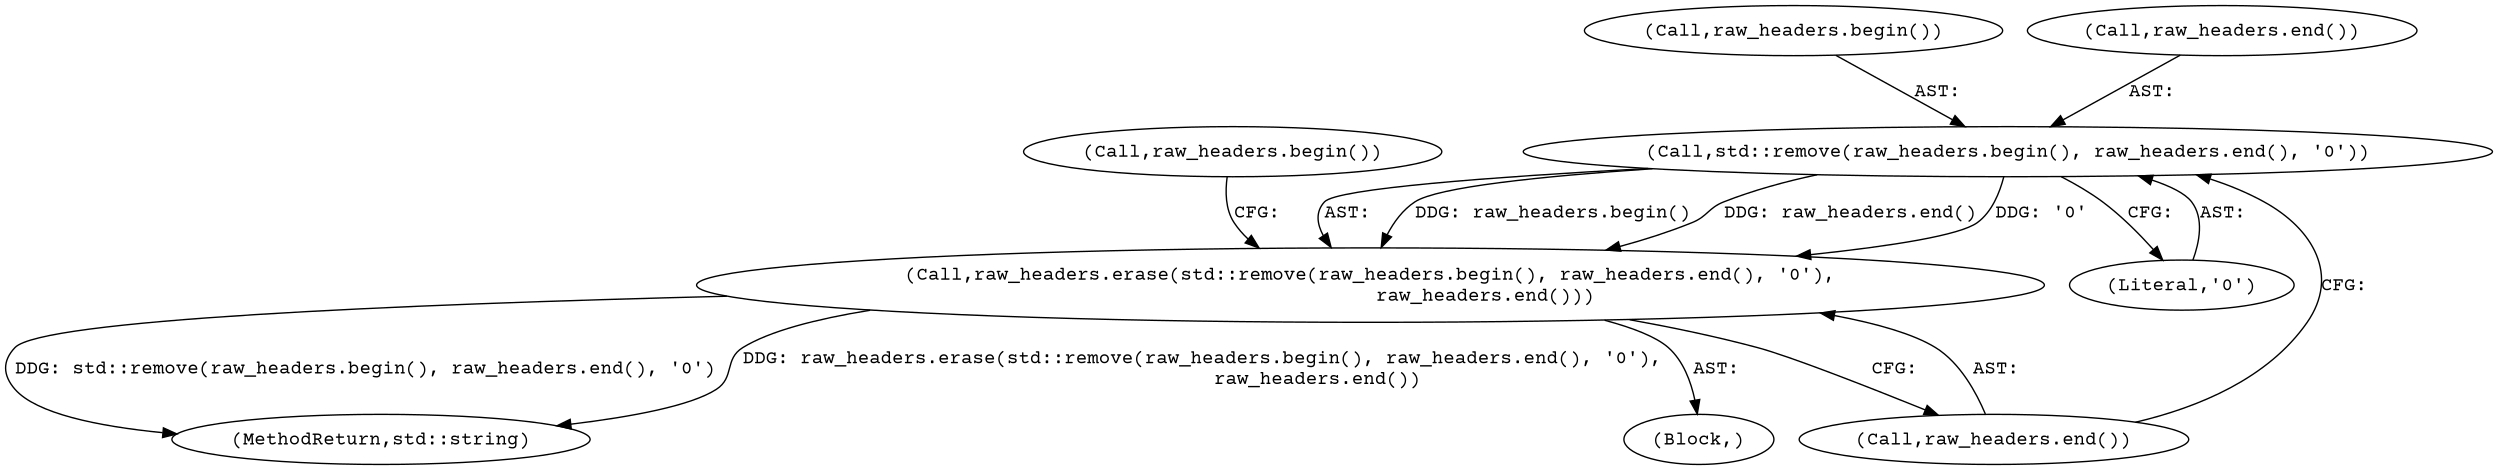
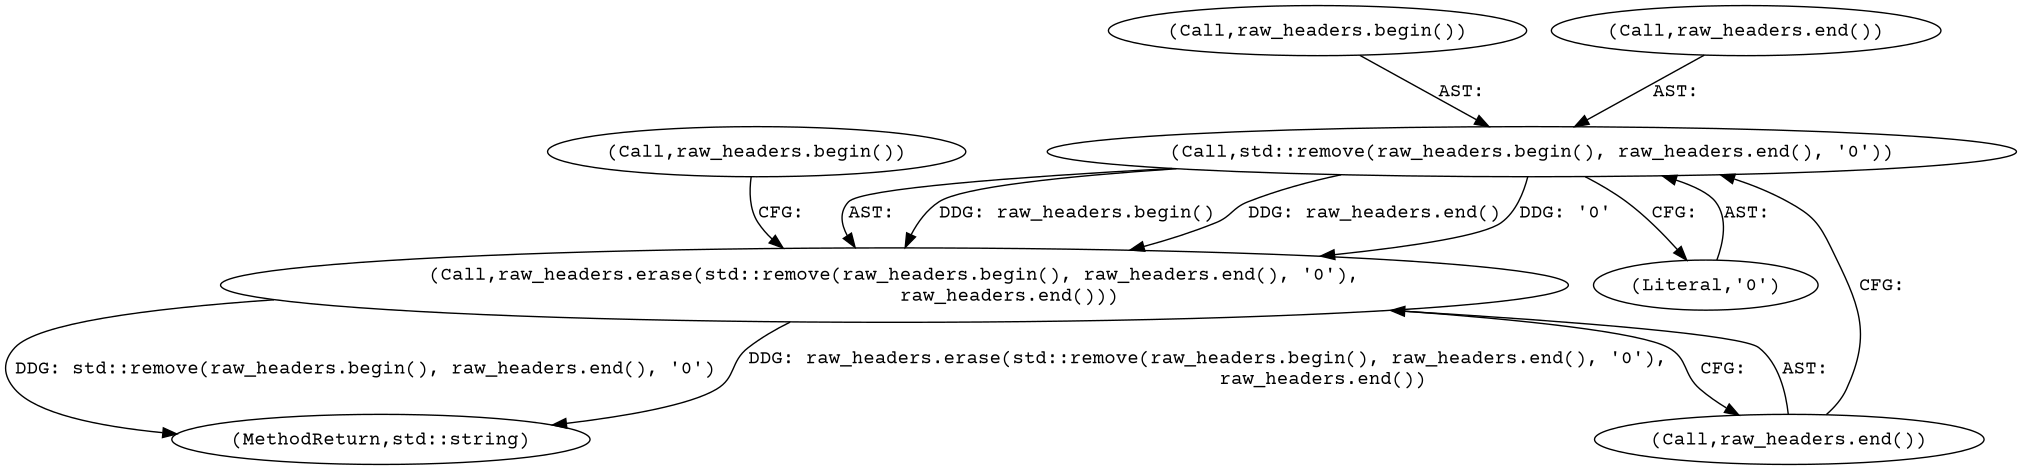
node "(Block,)": removed
